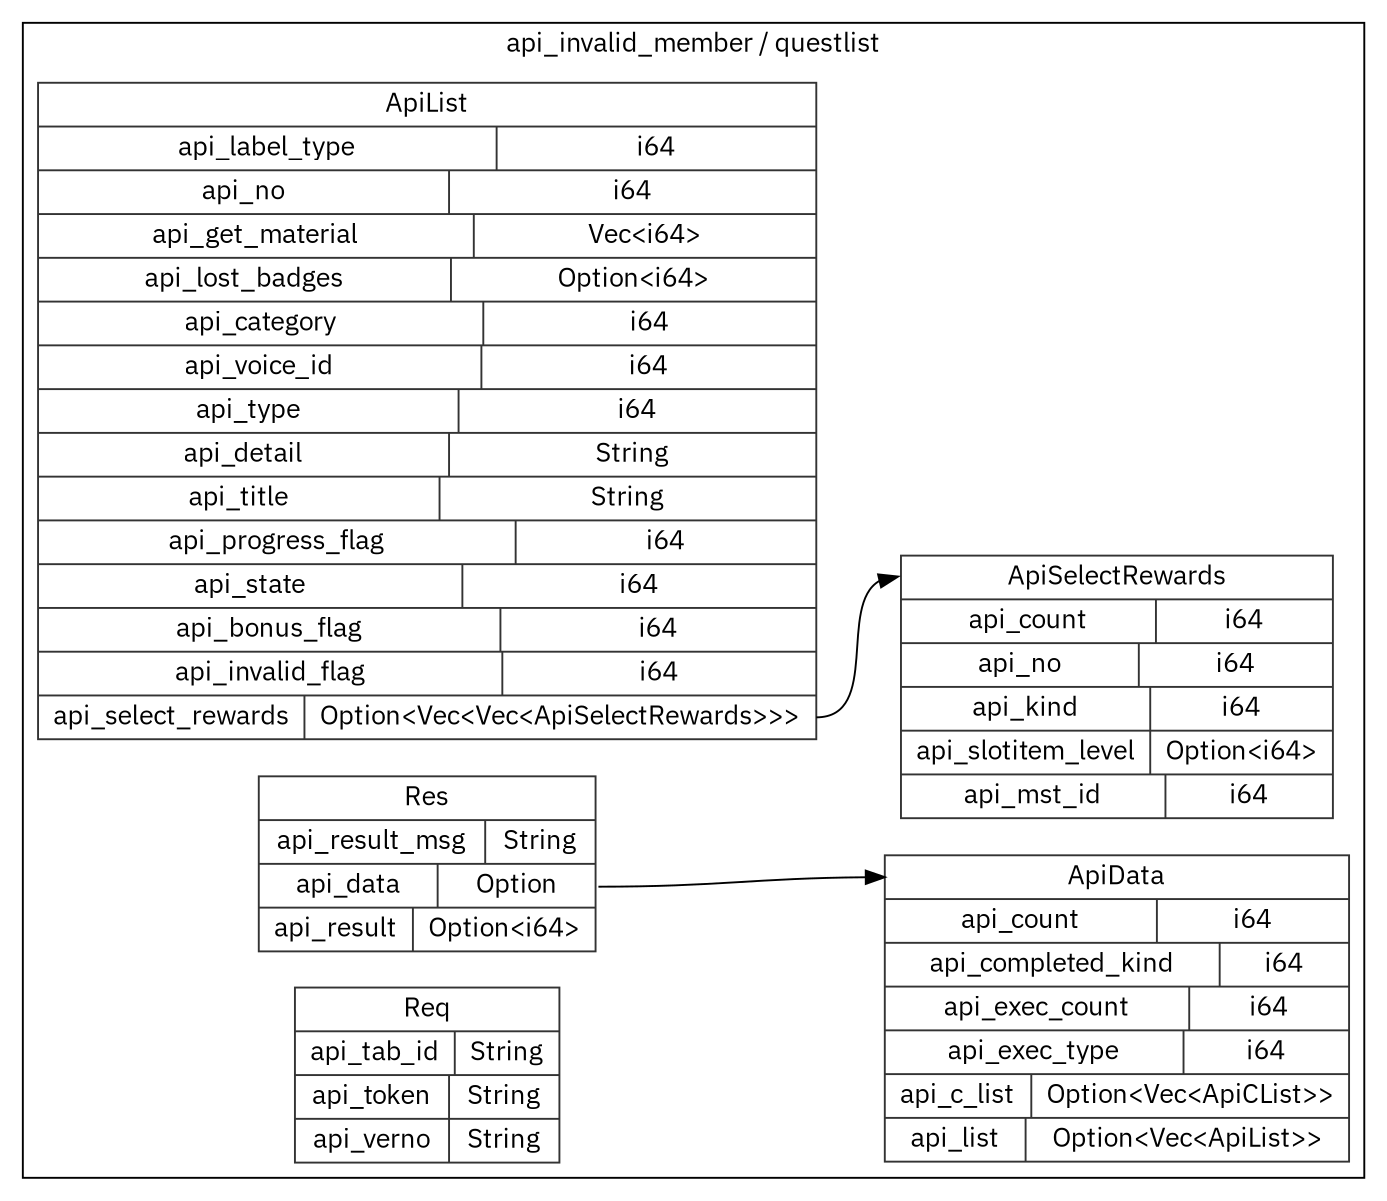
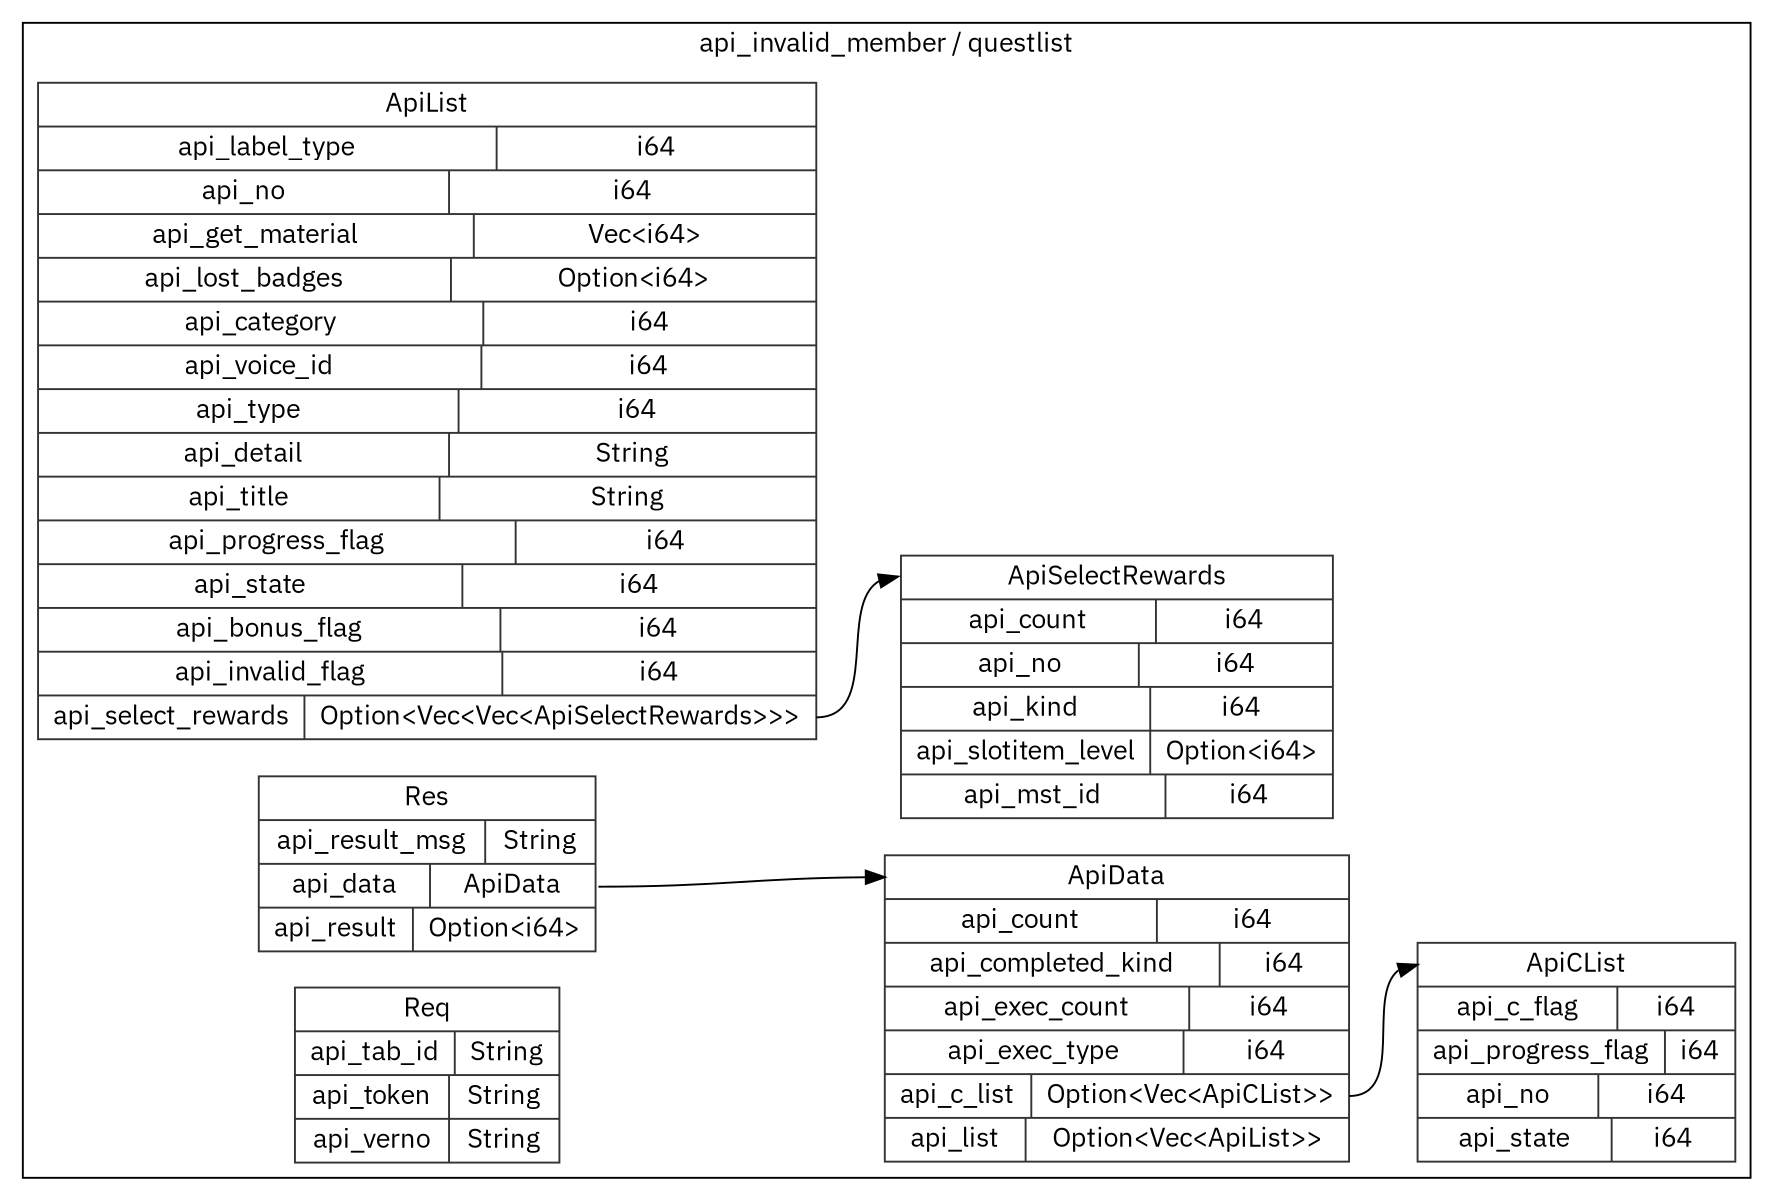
node "Res": text "Option" -> "ApiData"
node "ApiCList": added
